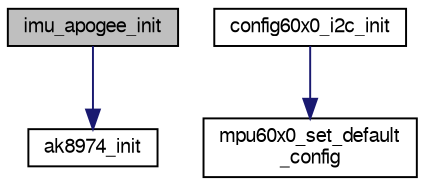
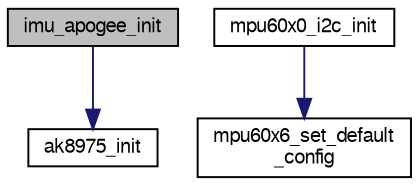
node "config60x0_i2c_init": label "config60x0_i2c_init" -> "mpu60x0_i2c_init"
node "ak8974_init": label "ak8974_init" -> "ak8975_init"
node "mpu60x0_set_default _config": label "mpu60x0_set_default _config" -> "mpu60x6_set_default _config"
